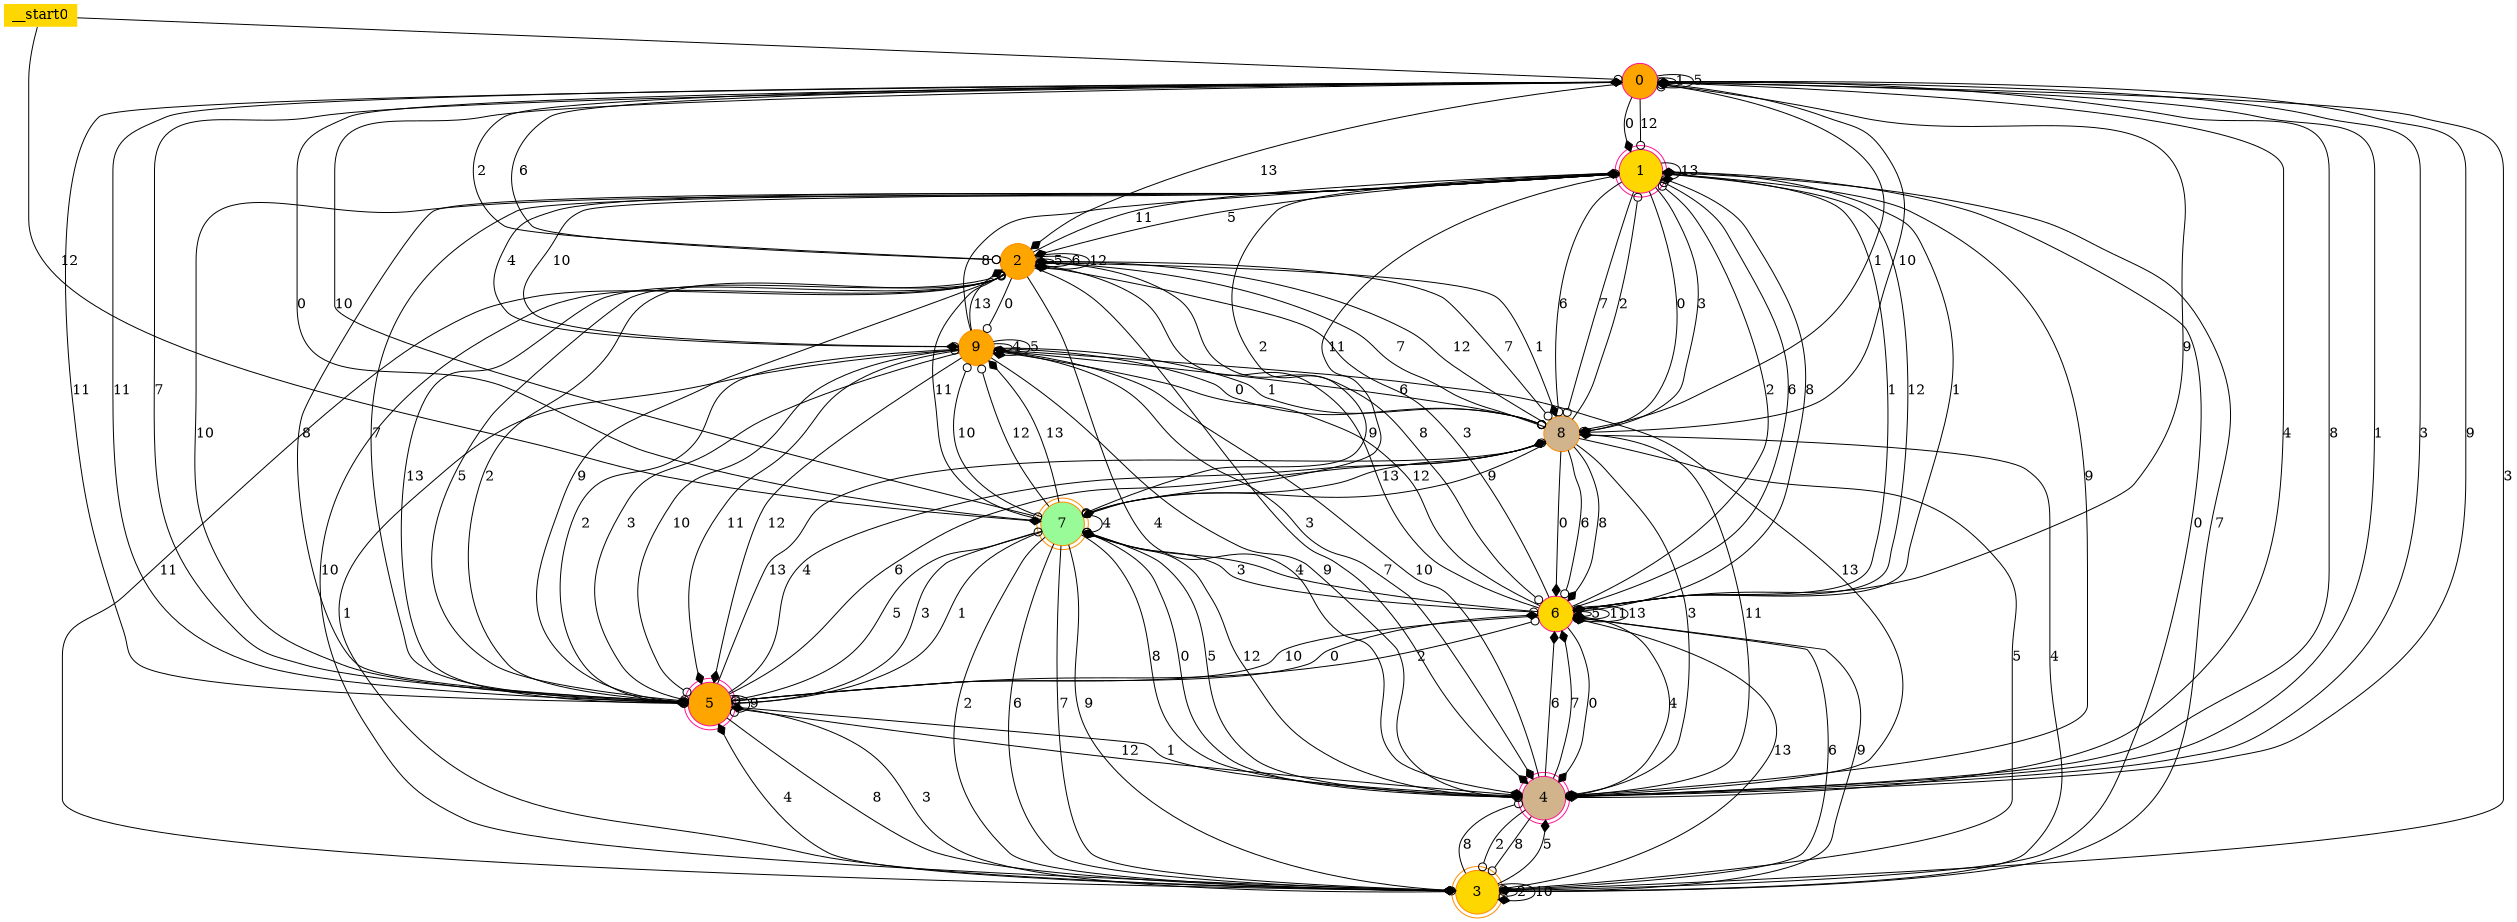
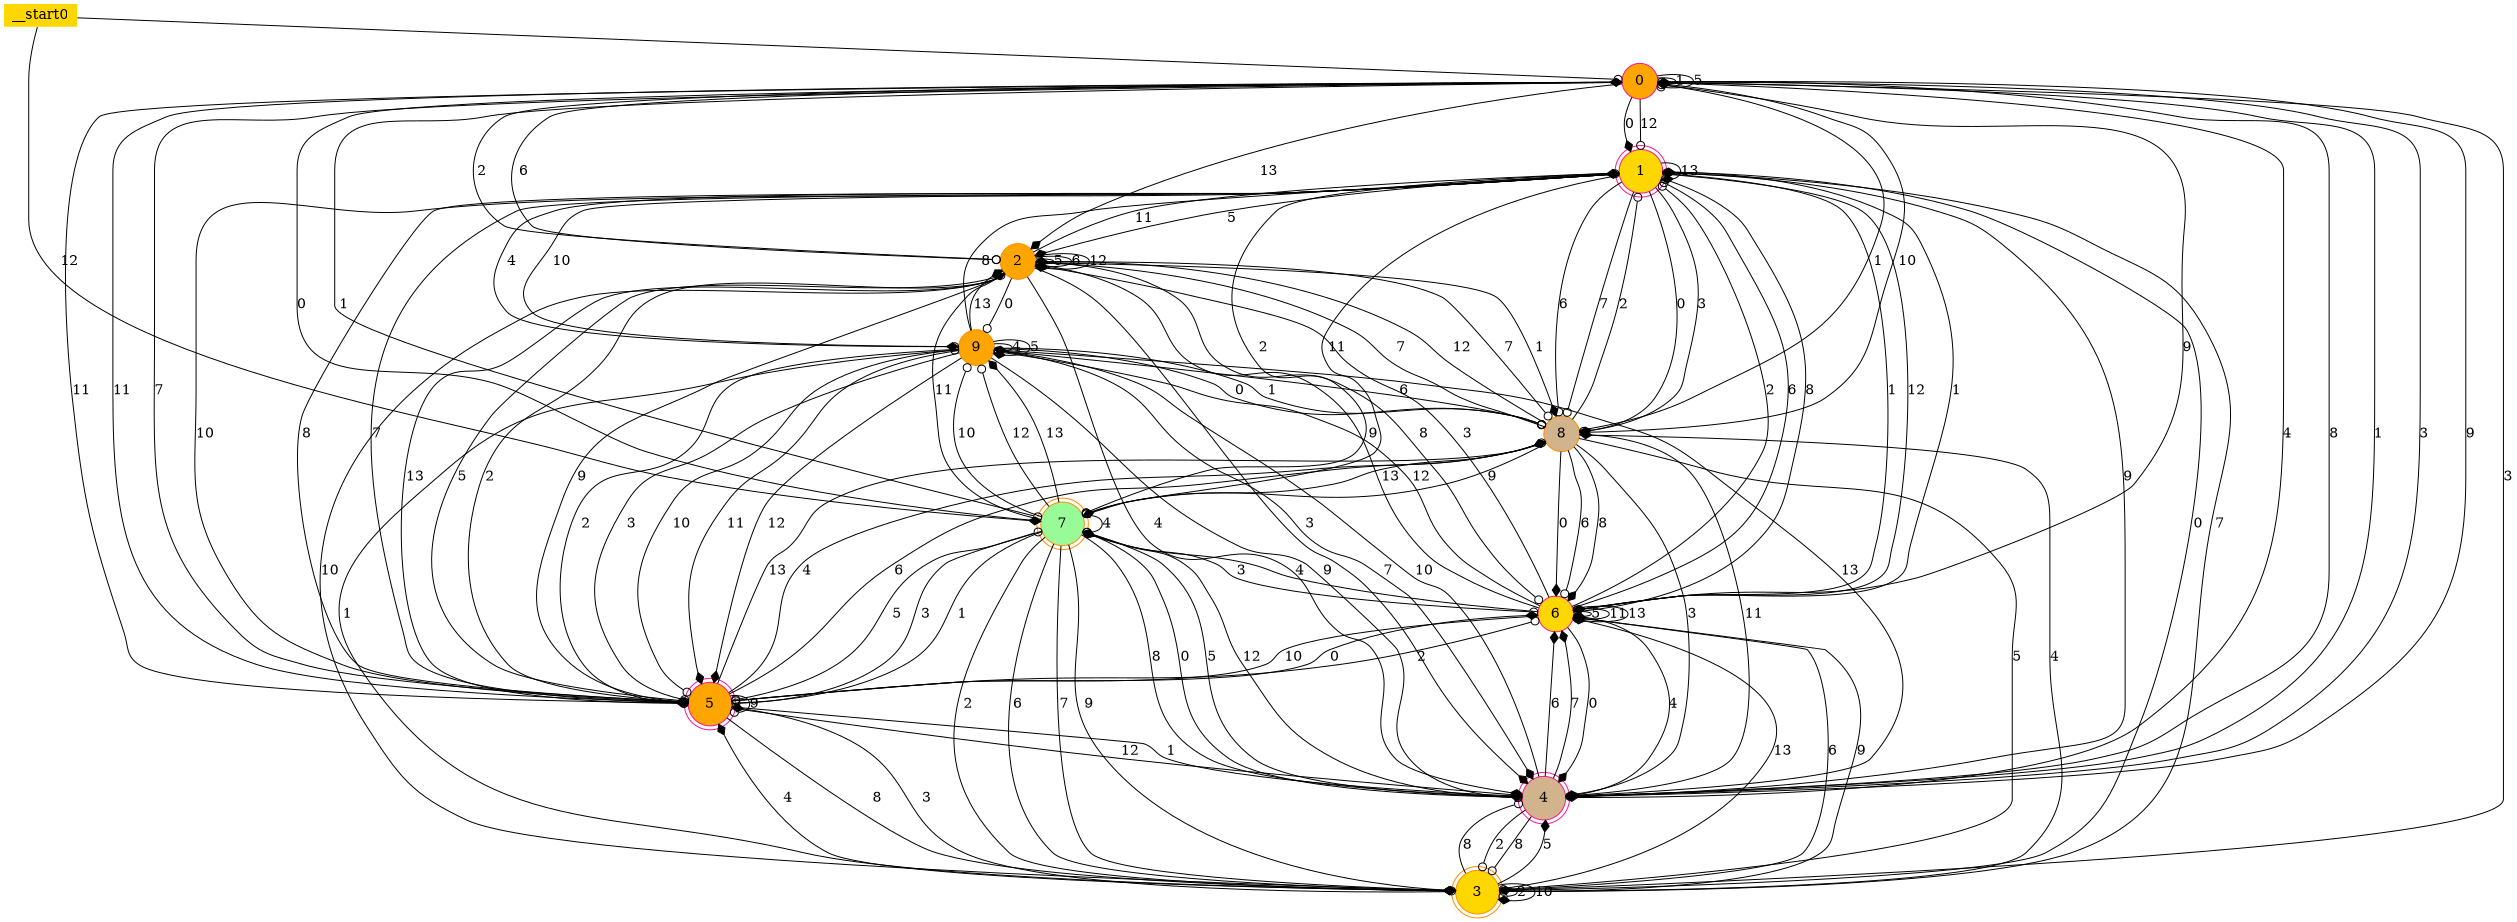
edge "0" -> "7": label "10" -> "1"
edge "5" -> "2": arrowhead odot -> diamond
edge "1" -> "4": reversed
edge "3" -> "2": removed, label "11"
